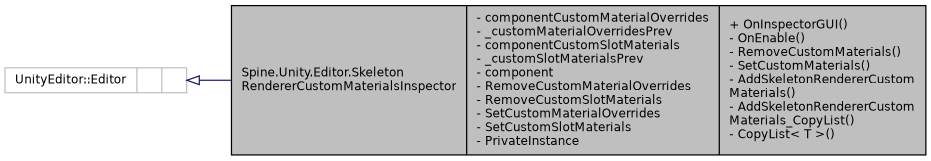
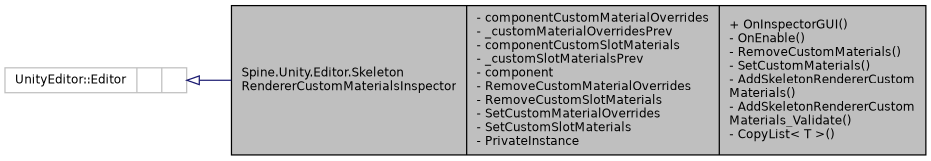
node "Spine.Unity.Editor.Skeleton": text "Materials_CopyList()" -> "Materials_Validate()"
